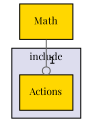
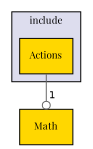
edge "Math" -> "Actions": reversed
